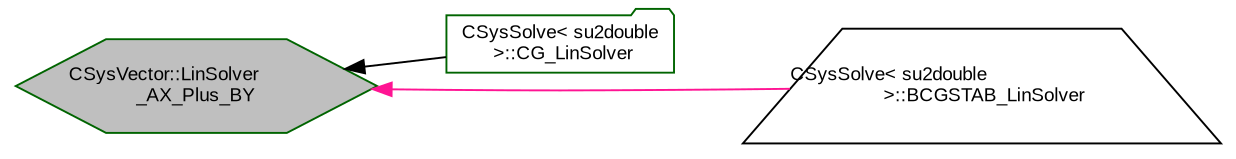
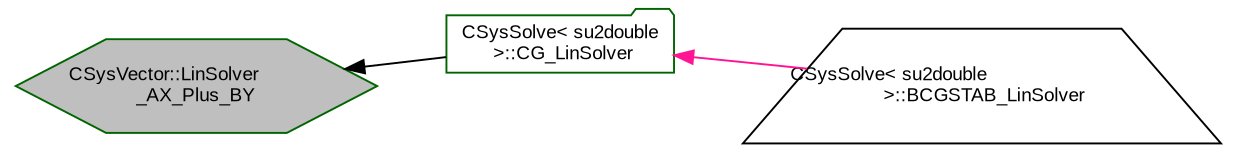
edge "CSysSolve< su2double >::BCGSTAB_LinSolver" -> "CSysVector::LinSolver _AX_Plus_BY": now "CSysSolve< su2double >::BCGSTAB_LinSolver" -> "CSysSolve< su2double >::CG_LinSolver"
